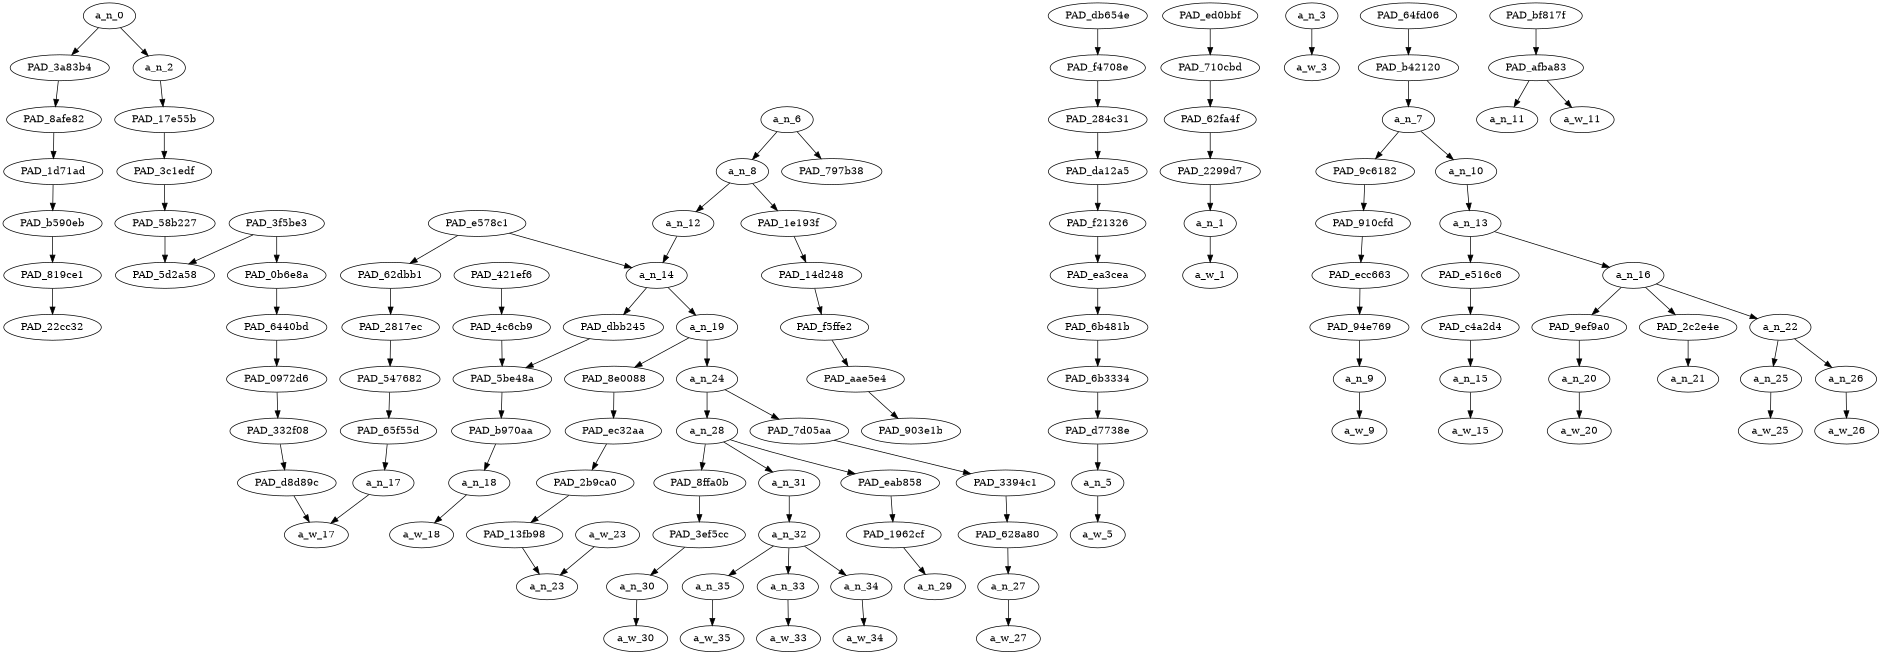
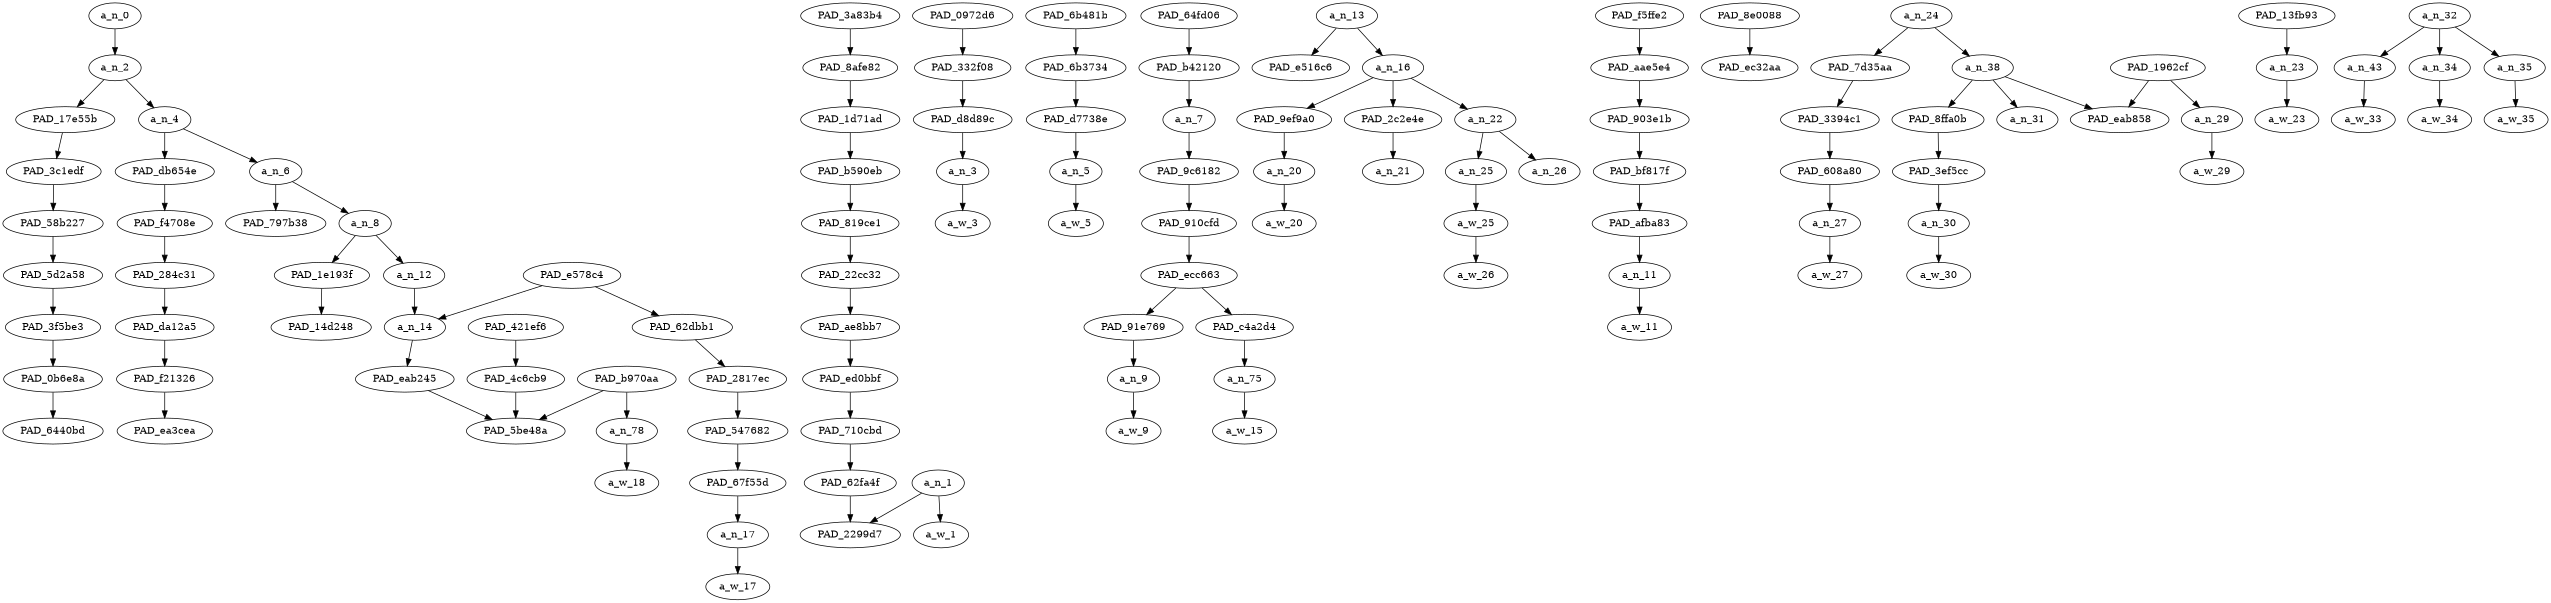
edge "a_n_0" -> "PAD_3a83b4": removed
edge "PAD_afba83" -> "a_w_11": now "a_n_11" -> "a_w_11"
node "a_n_4": added
edge "PAD_903e1b" -> "PAD_bf817f": added
node "a_n_10": removed
node "a_w_29": added
edge "PAD_2299d7" -> "a_n_1": reversed
node "PAD_e578c1": label "PAD_e578c1" -> "PAD_e578c4"
edge "PAD_3f5be3" -> "PAD_5d2a58": reversed
edge "PAD_14d248" -> "PAD_f5ffe2": removed
edge "PAD_ea3cea" -> "PAD_6b481b": removed
edge "PAD_e516c6" -> "PAD_c4a2d4": now "PAD_ecc663" -> "PAD_c4a2d4"
node "PAD_dbb245": label "PAD_dbb245" -> "PAD_eab245"
node "a_n_19": removed
node "PAD_ae8bb7": added
node "PAD_94e769": label "PAD_94e769" -> "PAD_91e769"
edge "PAD_6440bd" -> "PAD_0972d6": removed
node "PAD_6b3334": label "PAD_6b3334" -> "PAD_6b3734"
node "a_n_15": label "a_n_15" -> "a_n_75"
edge "PAD_5be48a" -> "PAD_b970aa": reversed
edge "a_n_26" -> "a_w_26": now "a_w_25" -> "a_w_26"
node "PAD_65f55d": label "PAD_65f55d" -> "PAD_67f55d"
node "a_n_28": label "a_n_28" -> "a_n_38"
node "PAD_7d05aa": label "PAD_7d05aa" -> "PAD_7d35aa"
node "a_n_18": label "a_n_18" -> "a_n_78"
node "PAD_2b9ca0": removed
edge "a_n_31" -> "a_n_32": removed
edge "PAD_eab858" -> "PAD_1962cf": reversed
edge "PAD_d8d89c" -> "a_w_17": now "PAD_d8d89c" -> "a_n_3"
node "PAD_13fb98": label "PAD_13fb98" -> "PAD_13fb93"
node "PAD_628a80": label "PAD_628a80" -> "PAD_608a80"
edge "a_w_23" -> "a_n_23": reversed
node "a_n_33": label "a_n_33" -> "a_n_43"
